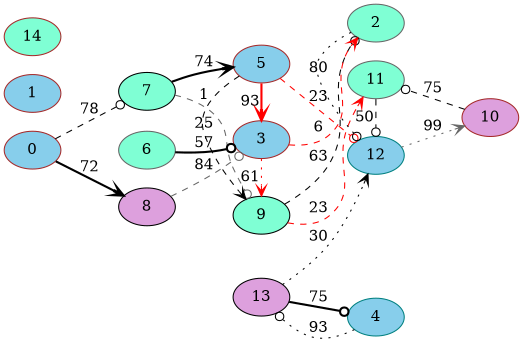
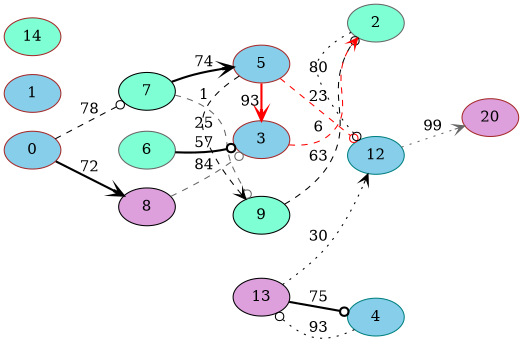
node "11": removed
node "10": label "10" -> "20"
edge "3" -> "9": removed, label "61"
